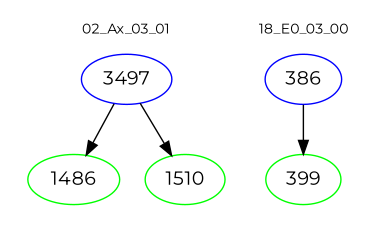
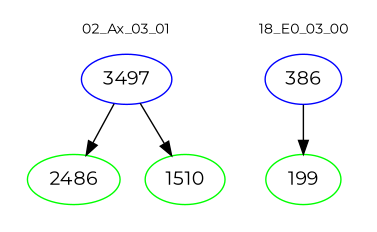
node "1486": label "1486" -> "2486"
node "399": label "399" -> "199"
